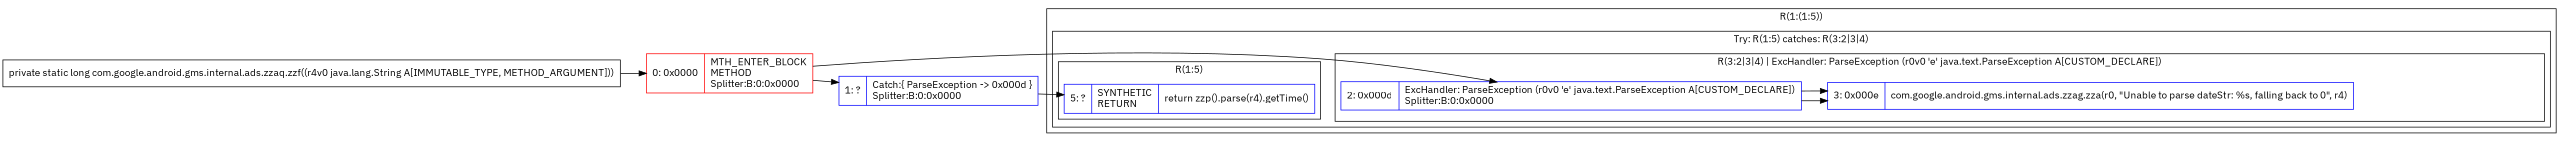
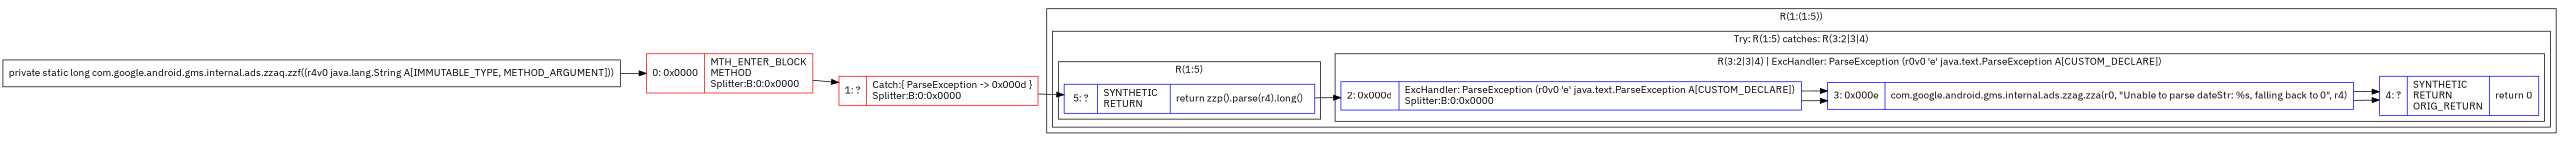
edge "0: 0x0000" -> "2: 0x000d": now "5: ?" -> "2: 0x000d"
node "1: ?": color blue -> red
node "4: ?": added
node "5: ?": text "return zzp().parse(r4).getTime()" -> "return zzp().parse(r4).long()"
